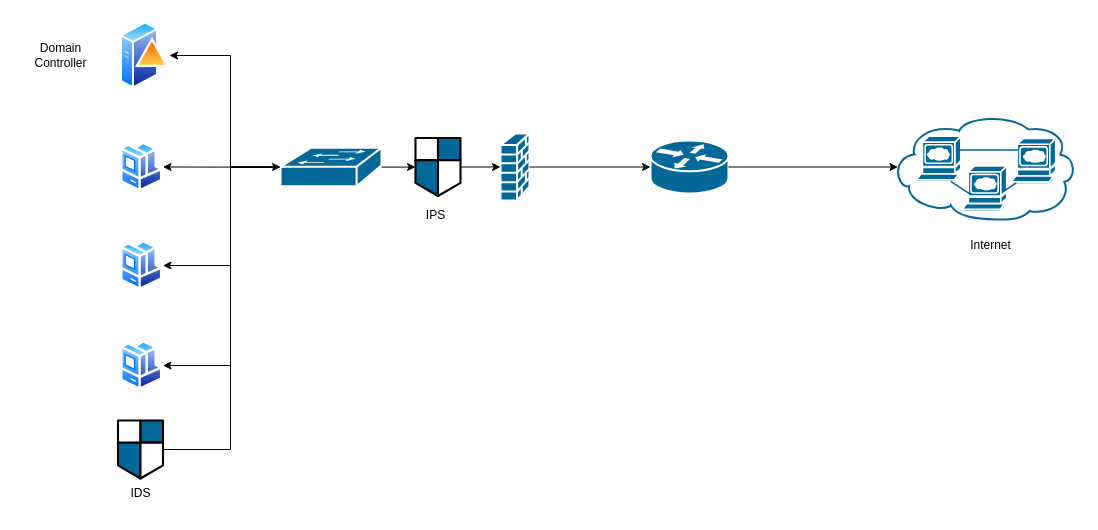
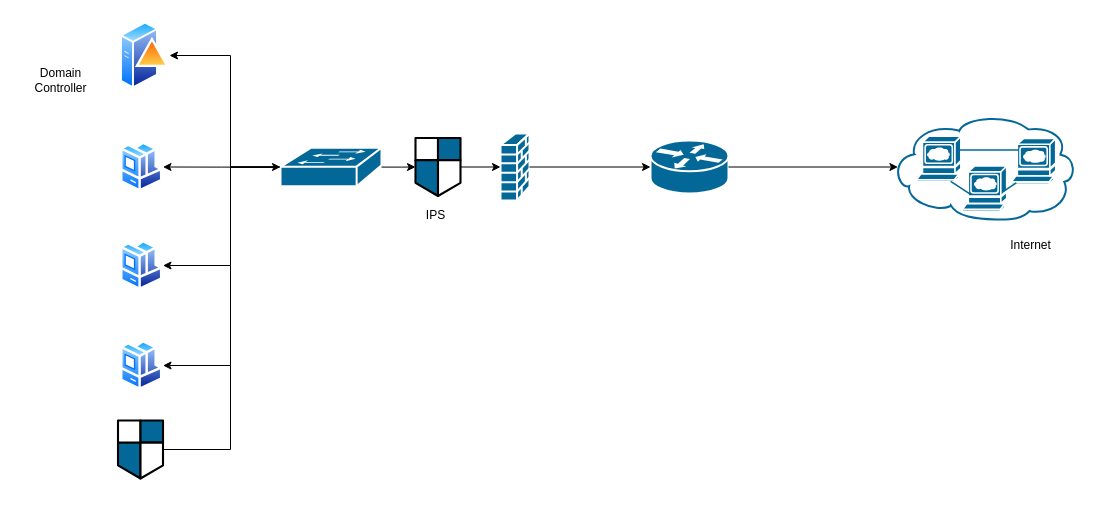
node "Domain Controller": moved (61, 56) -> (61, 81)
node "Internet": moved (991, 246) -> (1031, 246)
node "IDS": removed
